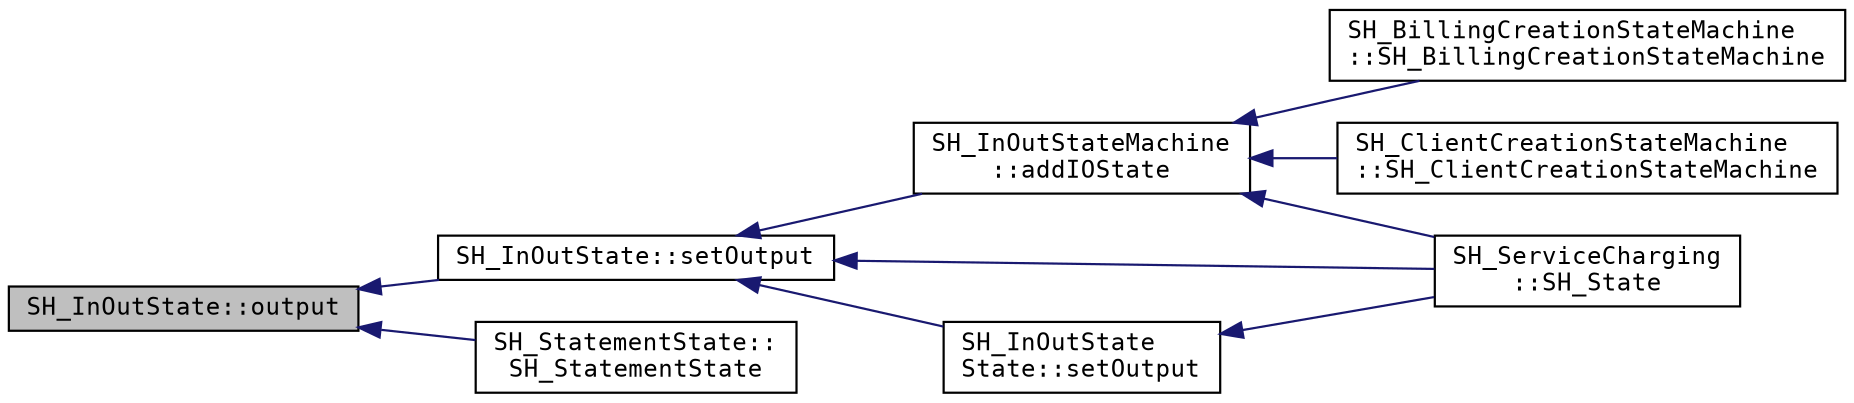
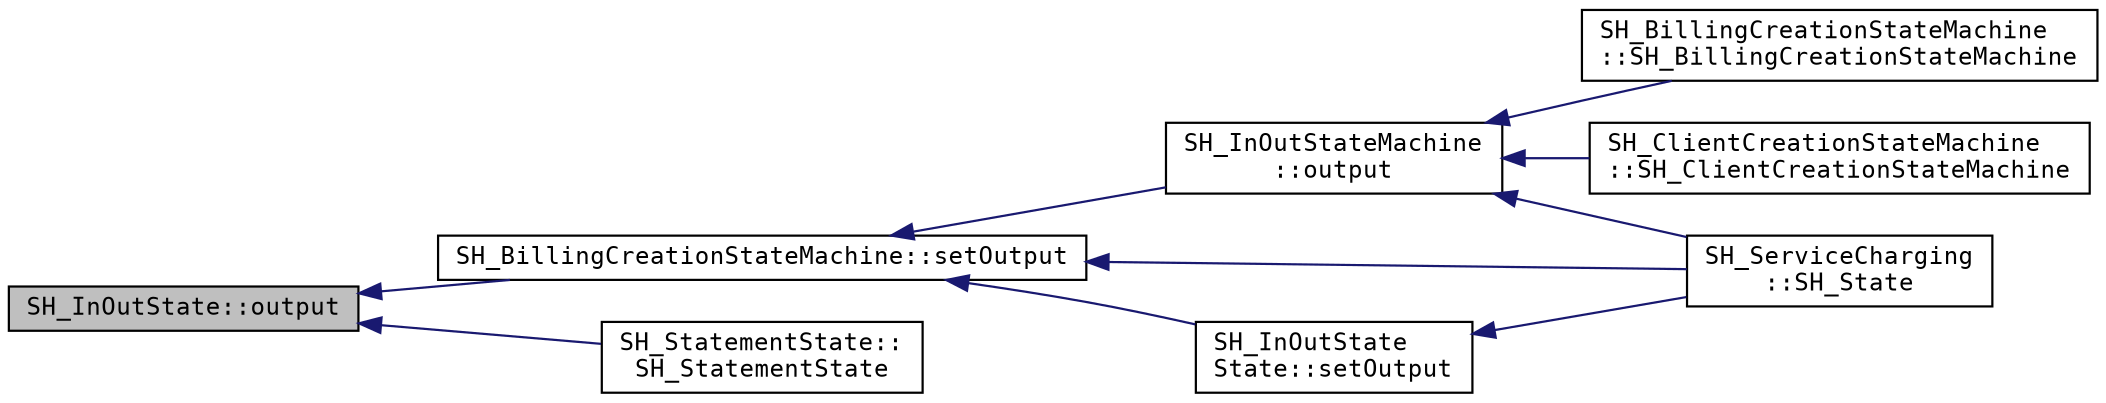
node "SH_InOutStateMachine ::addIOState": label "SH_InOutStateMachine ::addIOState" -> "SH_InOutStateMachine ::output"
node "SH_InOutState::setOutput": label "SH_InOutState::setOutput" -> "SH_BillingCreationStateMachine::setOutput"
